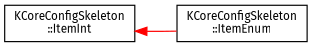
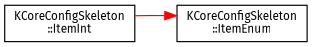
edge "KCoreConfigSkeleton ::ItemEnum" -> "KCoreConfigSkeleton ::ItemInt": reversed
